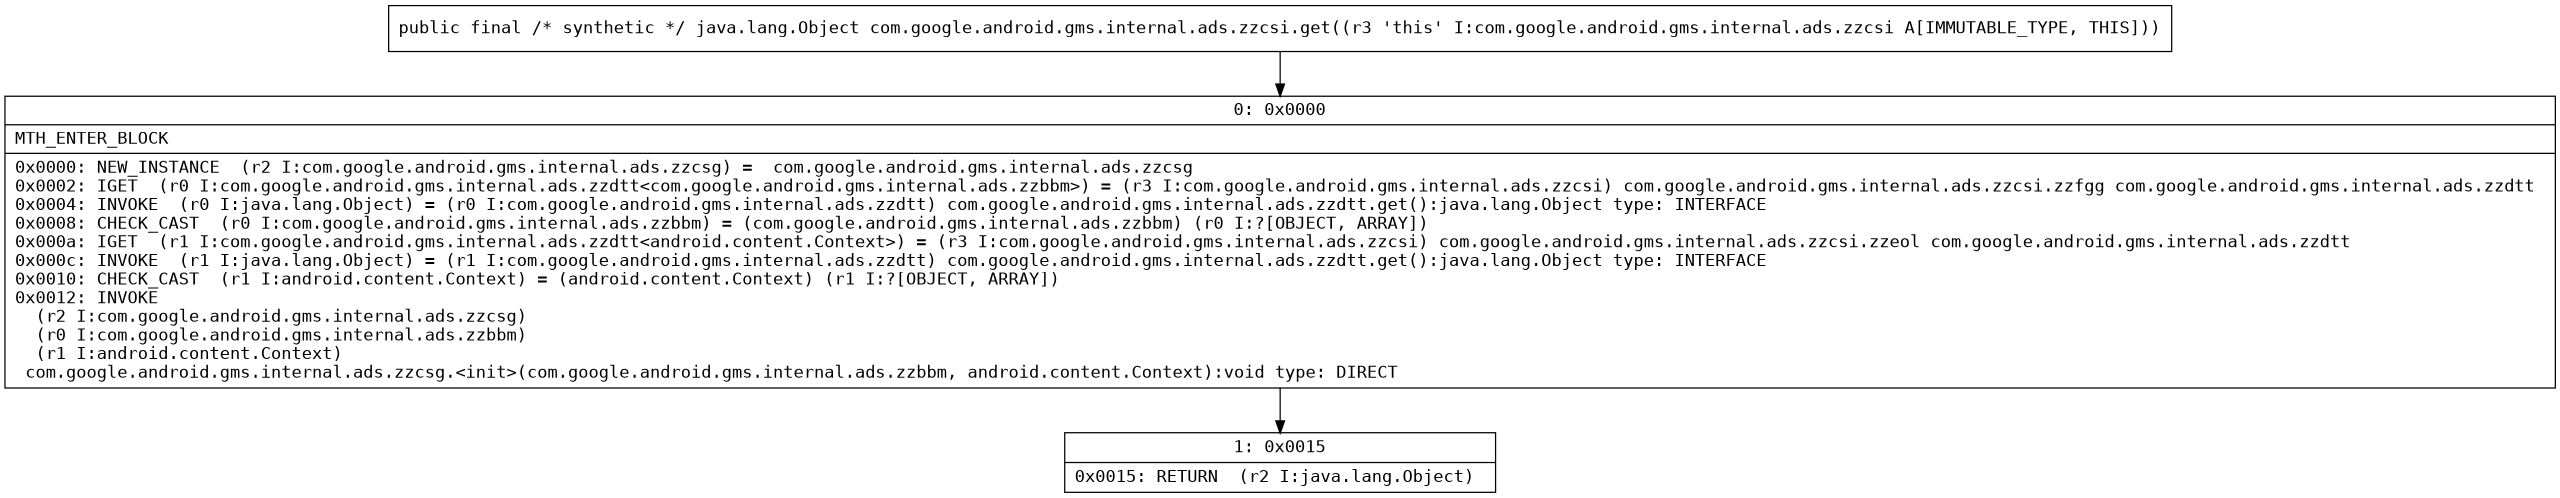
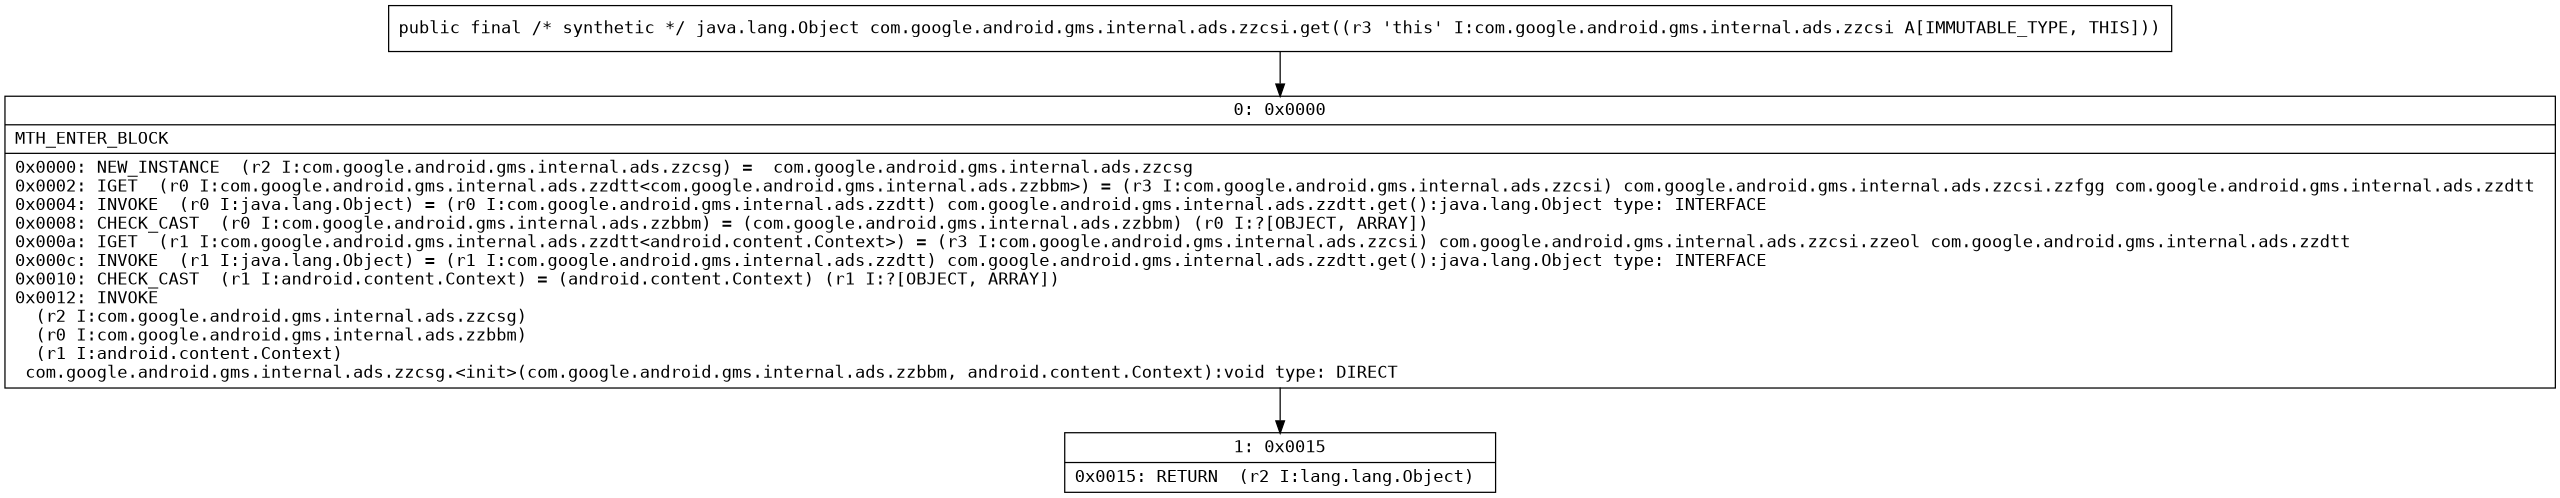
node "1: 0x0015": text "0x0015: RETURN  (r2 I:java.lang.Object)" -> "0x0015: RETURN  (r2 I:lang.lang.Object)"
